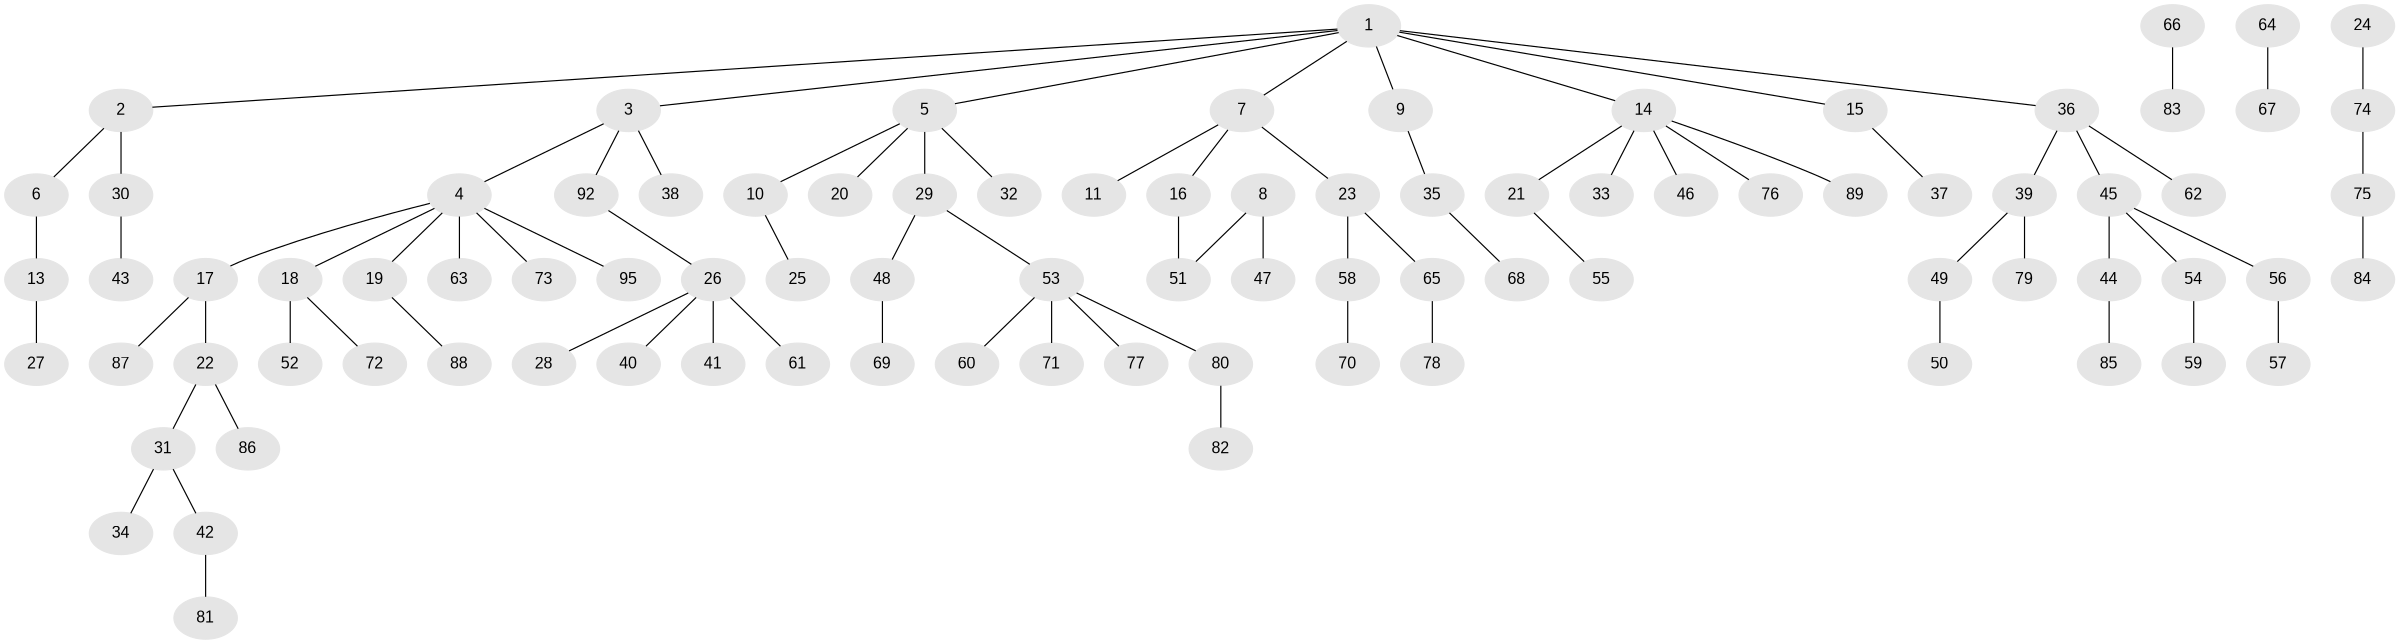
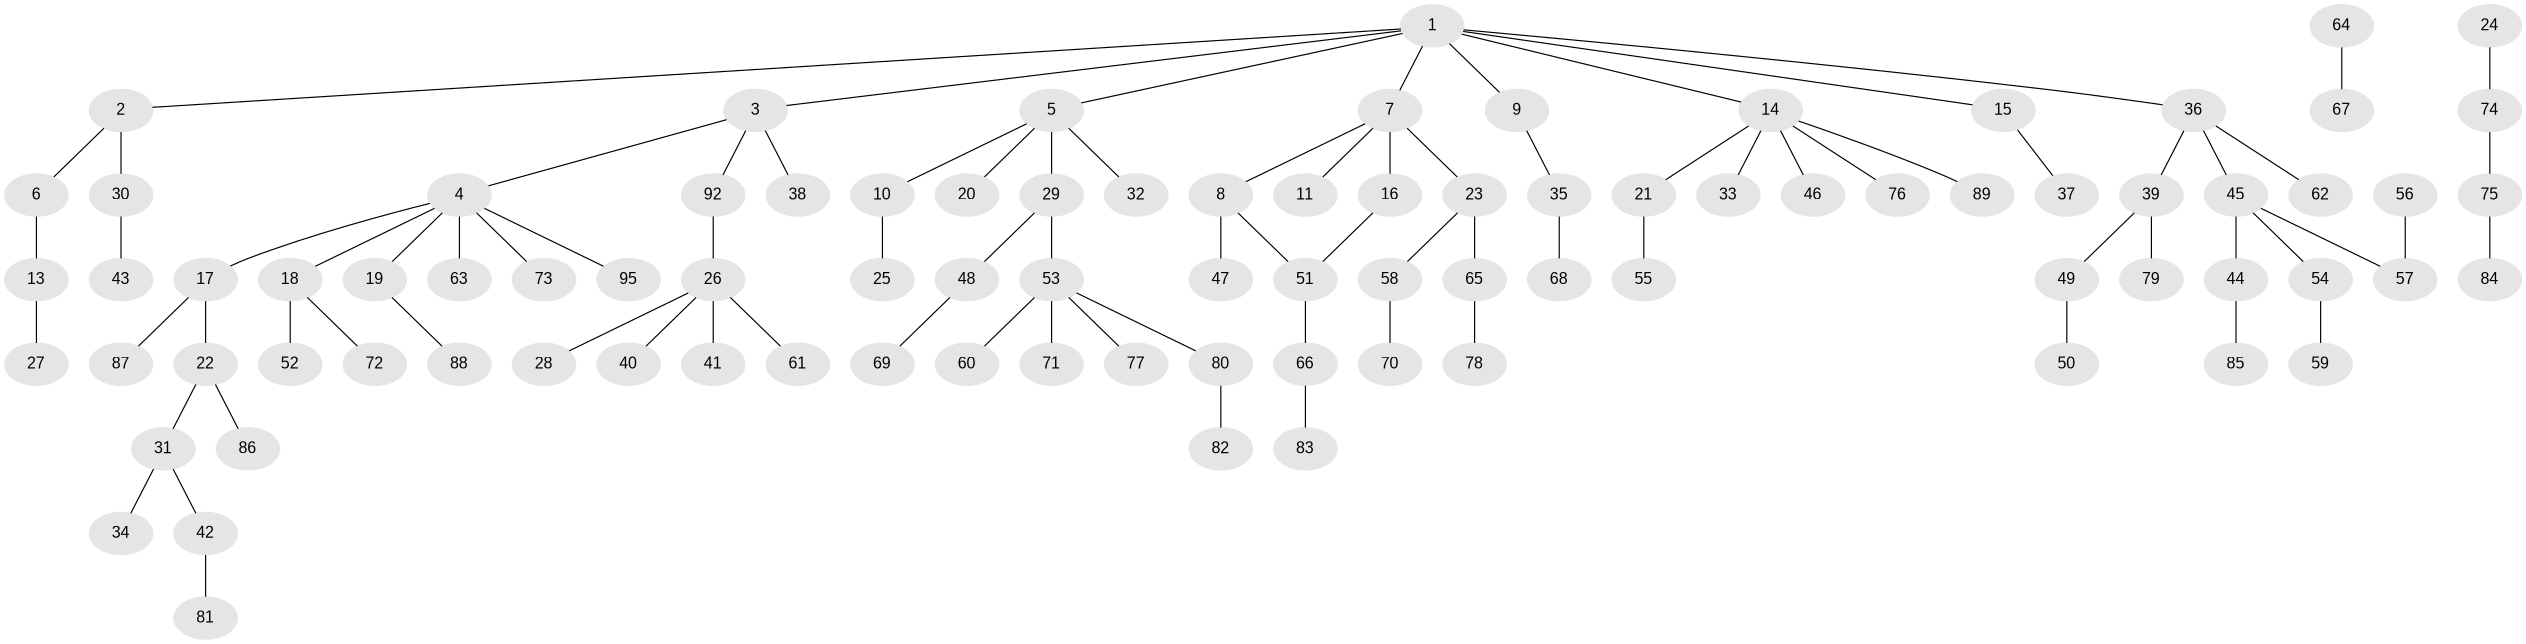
edge "7" -- "8": added
edge "45" -- "56": now "45" -- "57"
edge "51" -- "66": added
